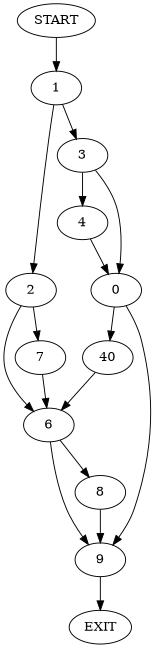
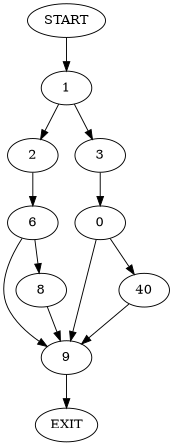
node "4": removed
node "7": removed
edge "40" -> "6": now "40" -> "9"
